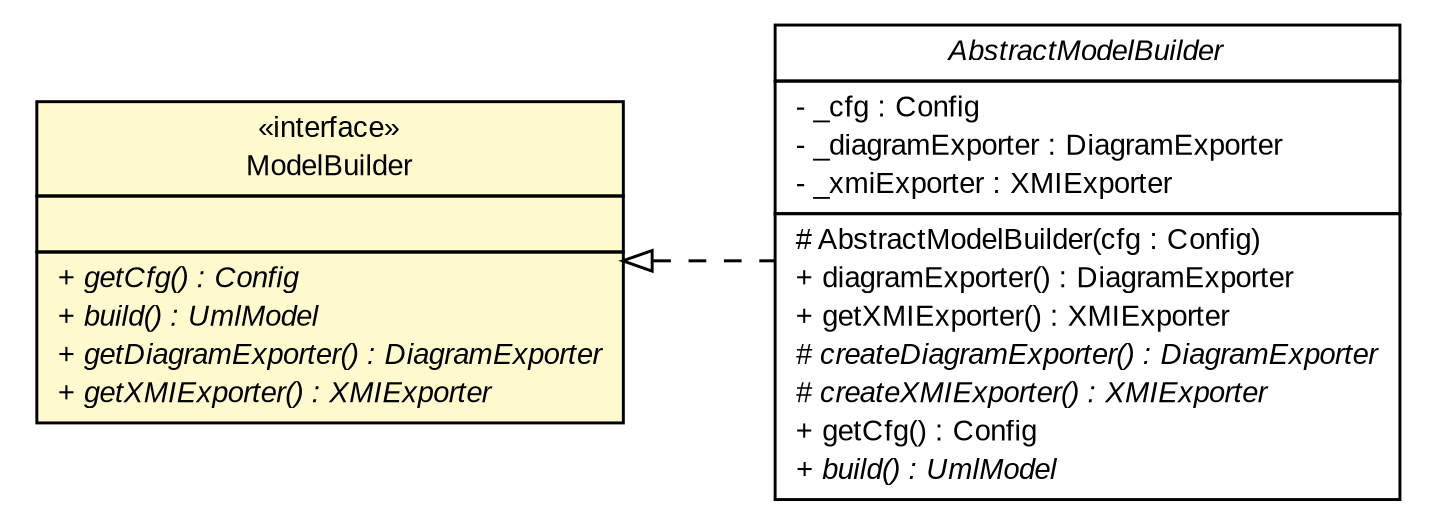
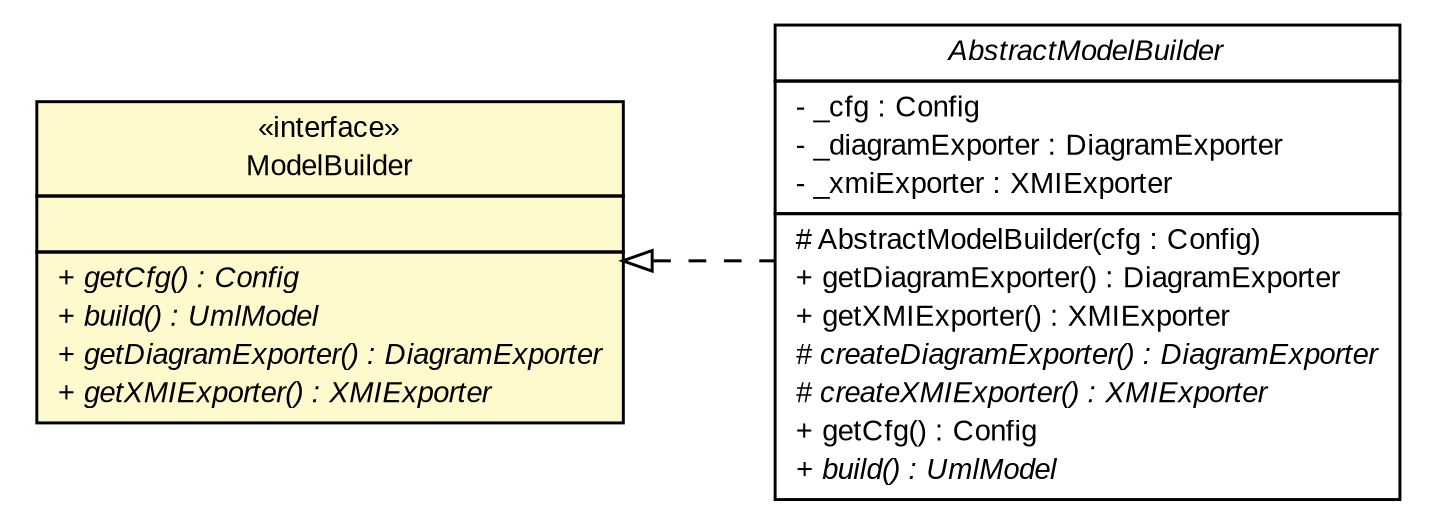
node "AbstractModelBuilder": text "+ diagramExporter() : DiagramExporter" -> "+ getDiagramExporter() : DiagramExporter"
